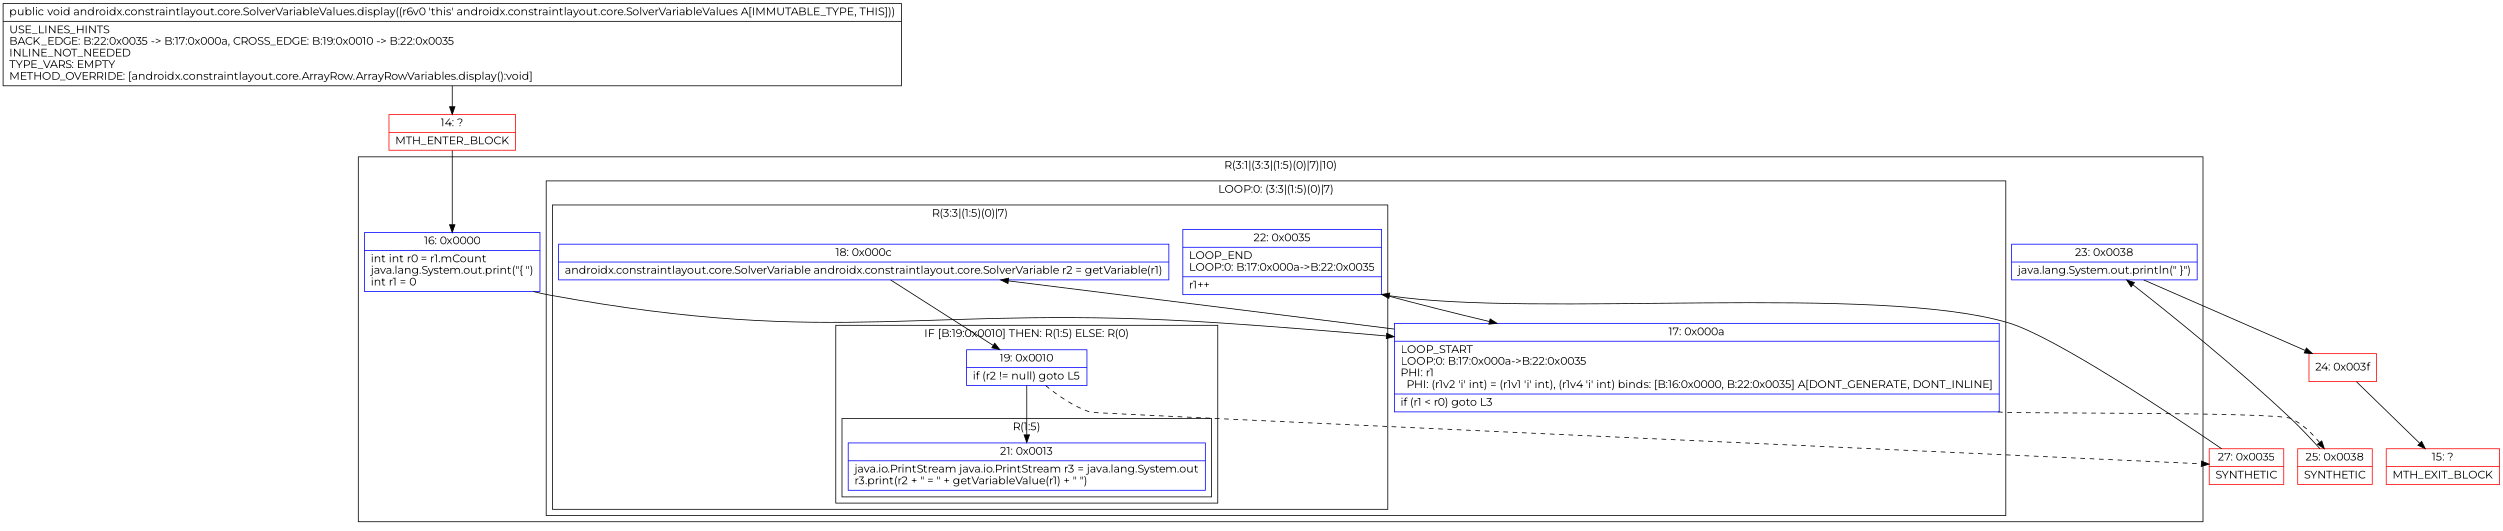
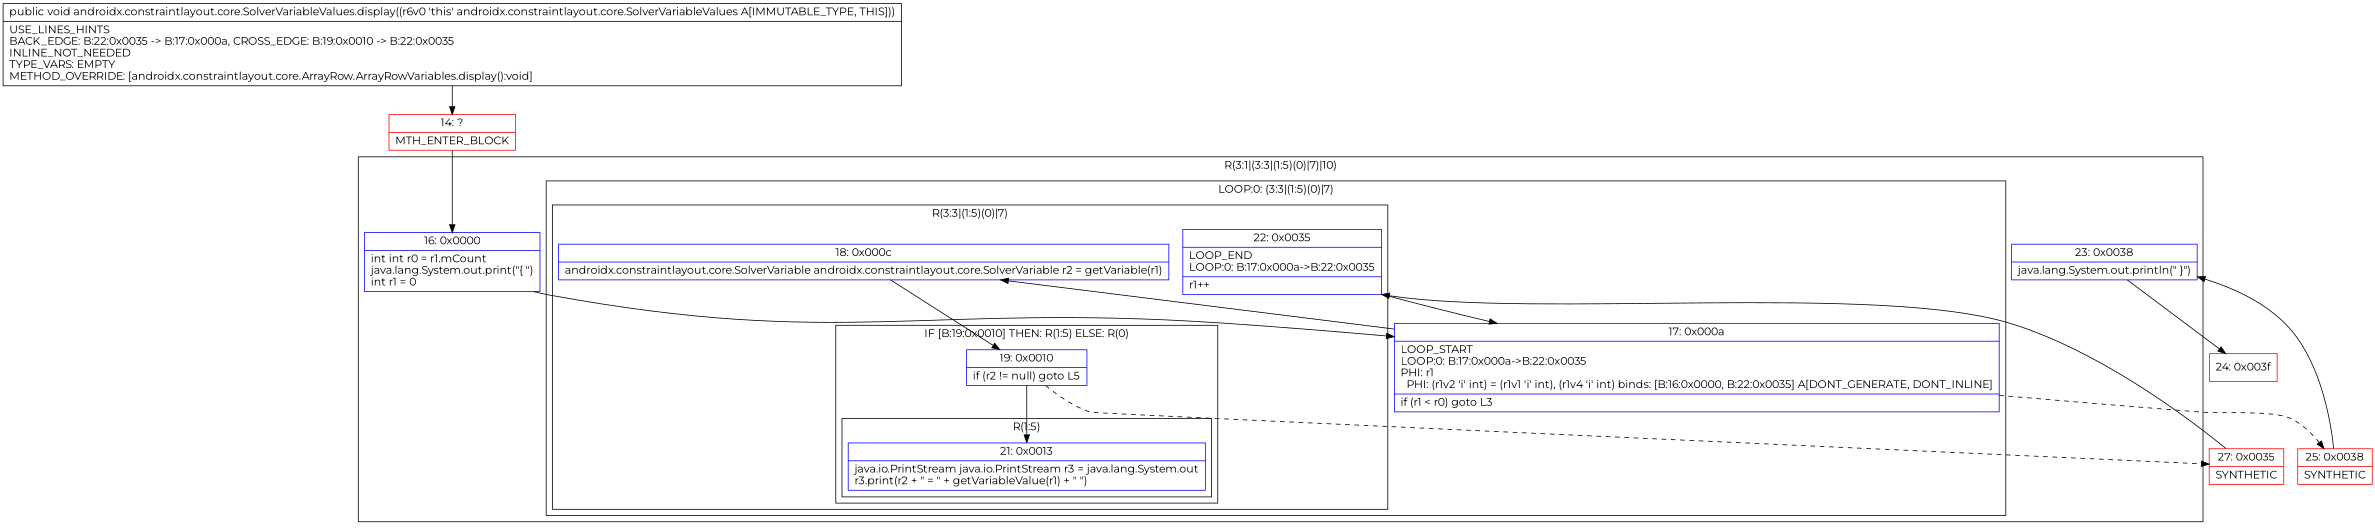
node "15: ?": removed
